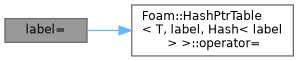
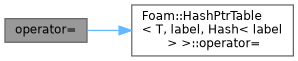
node "label=": label "label=" -> "operator="
